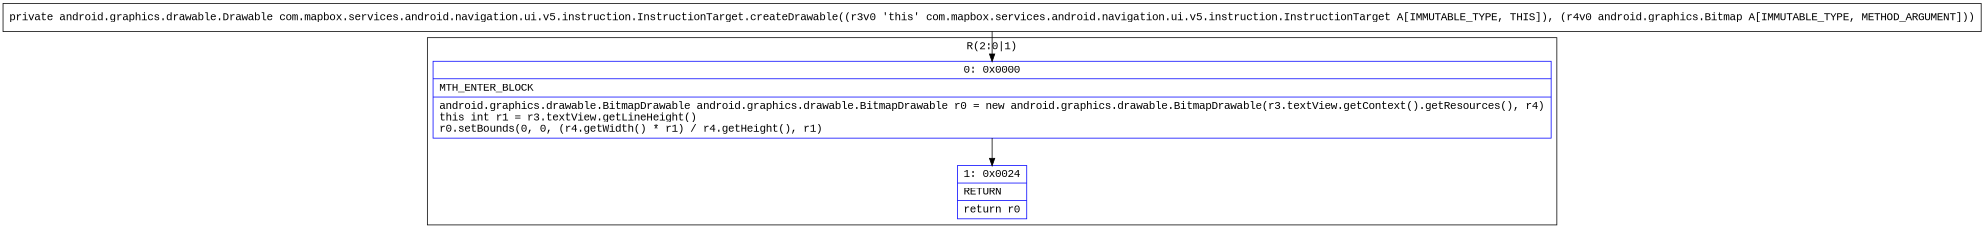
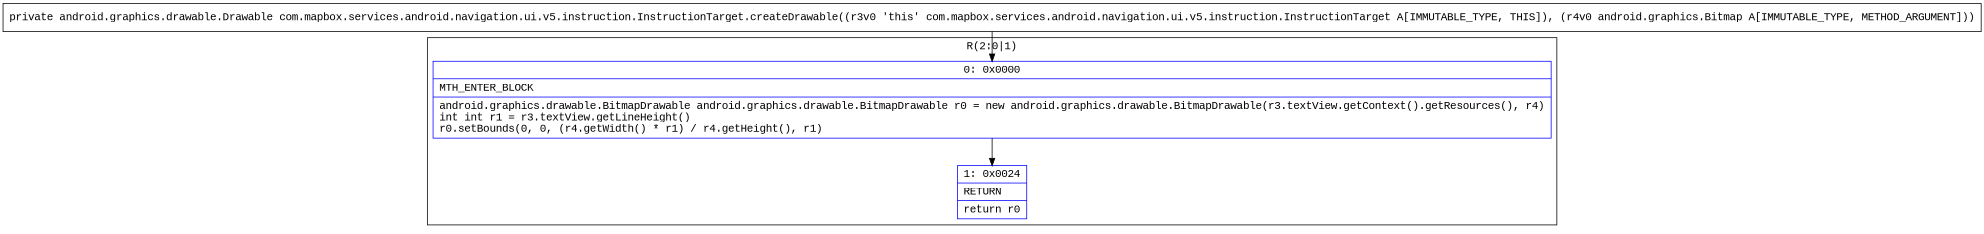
node "0: 0x0000": text "this int r1 = r3.textView.getLineHeight()" -> "int int r1 = r3.textView.getLineHeight()"
